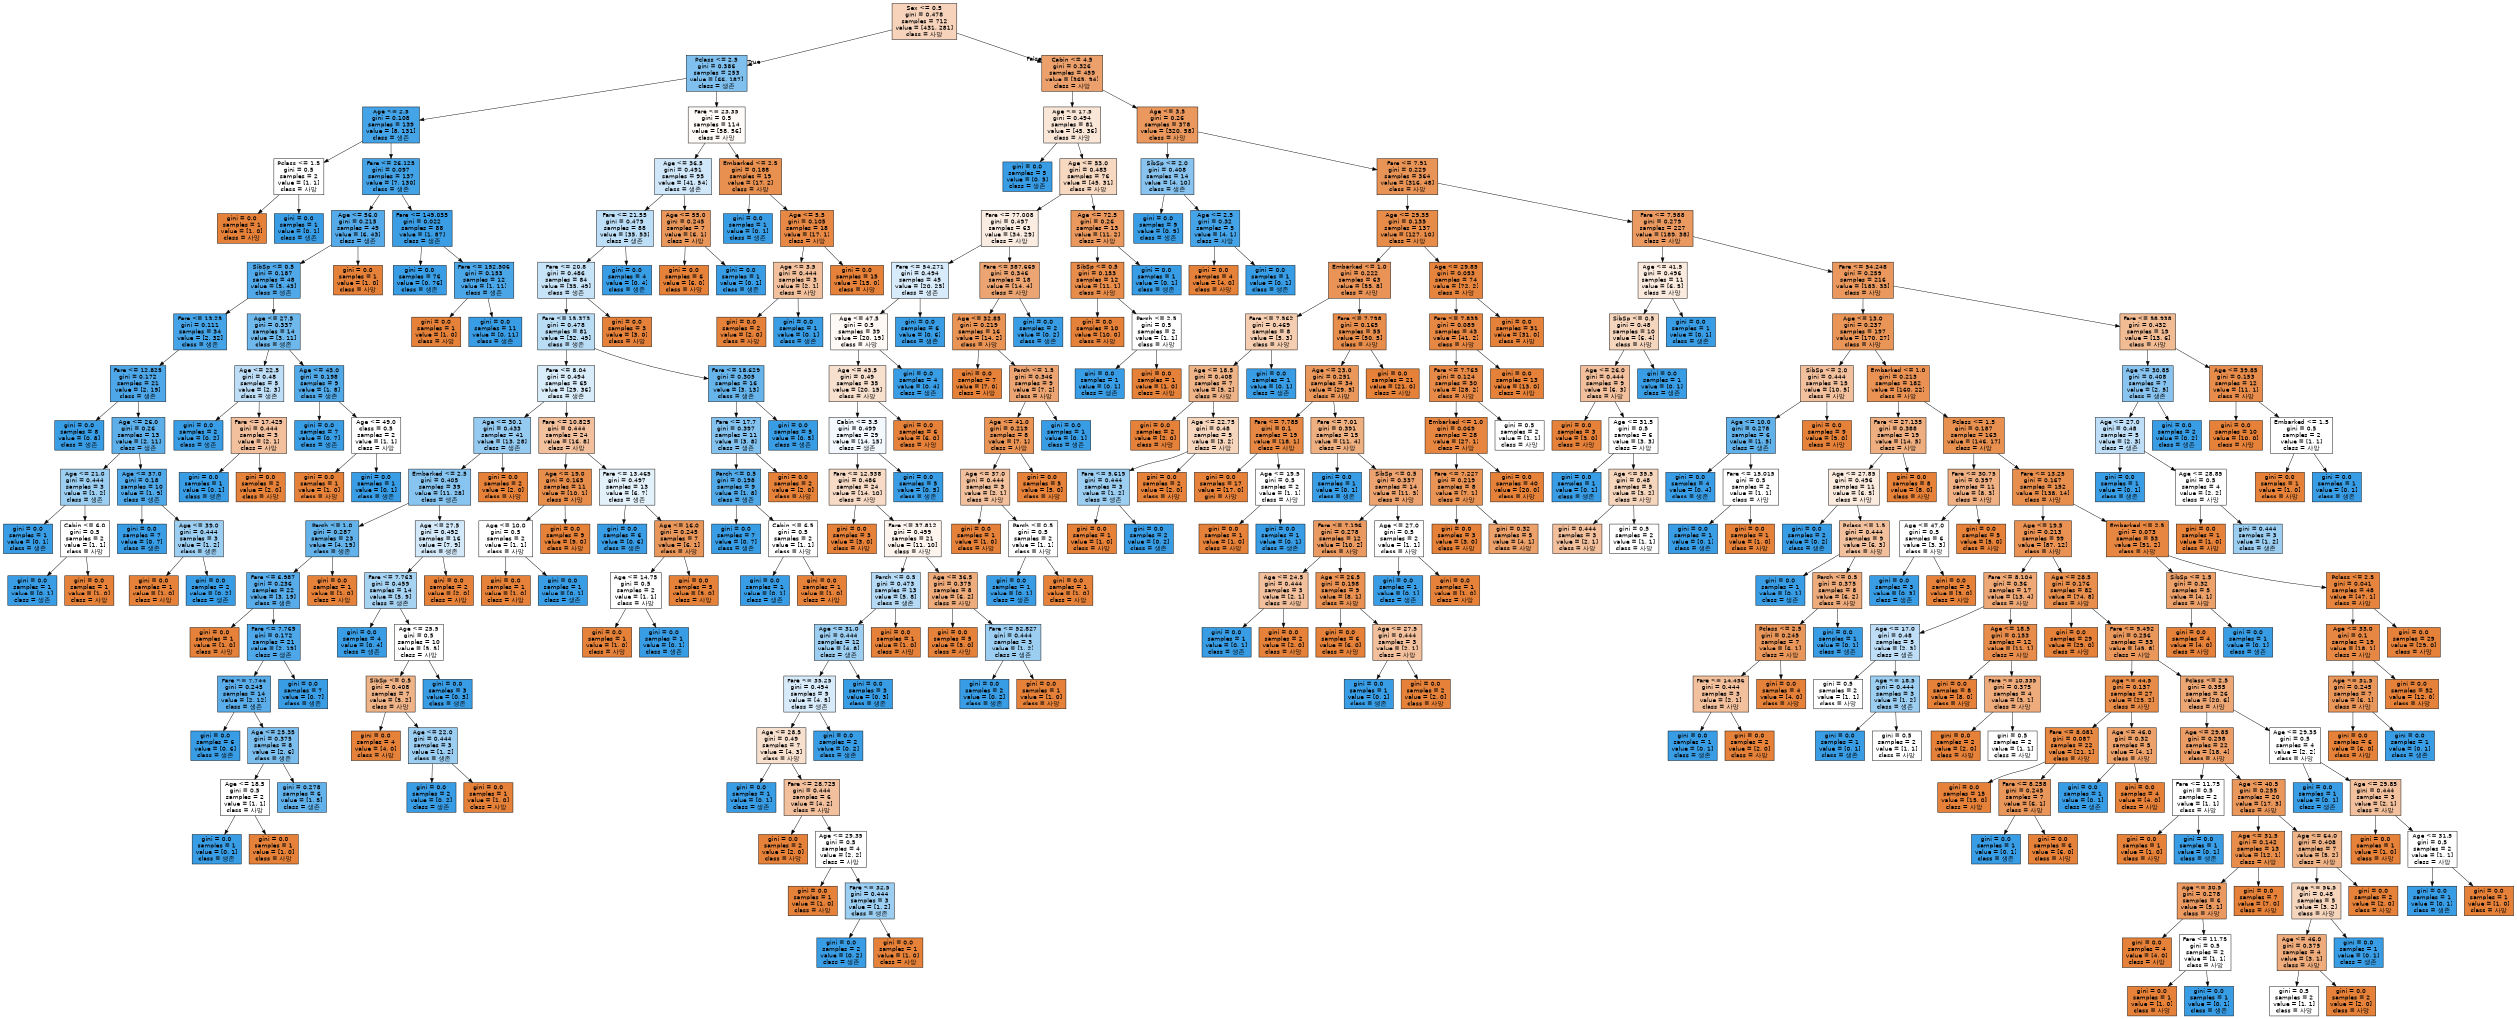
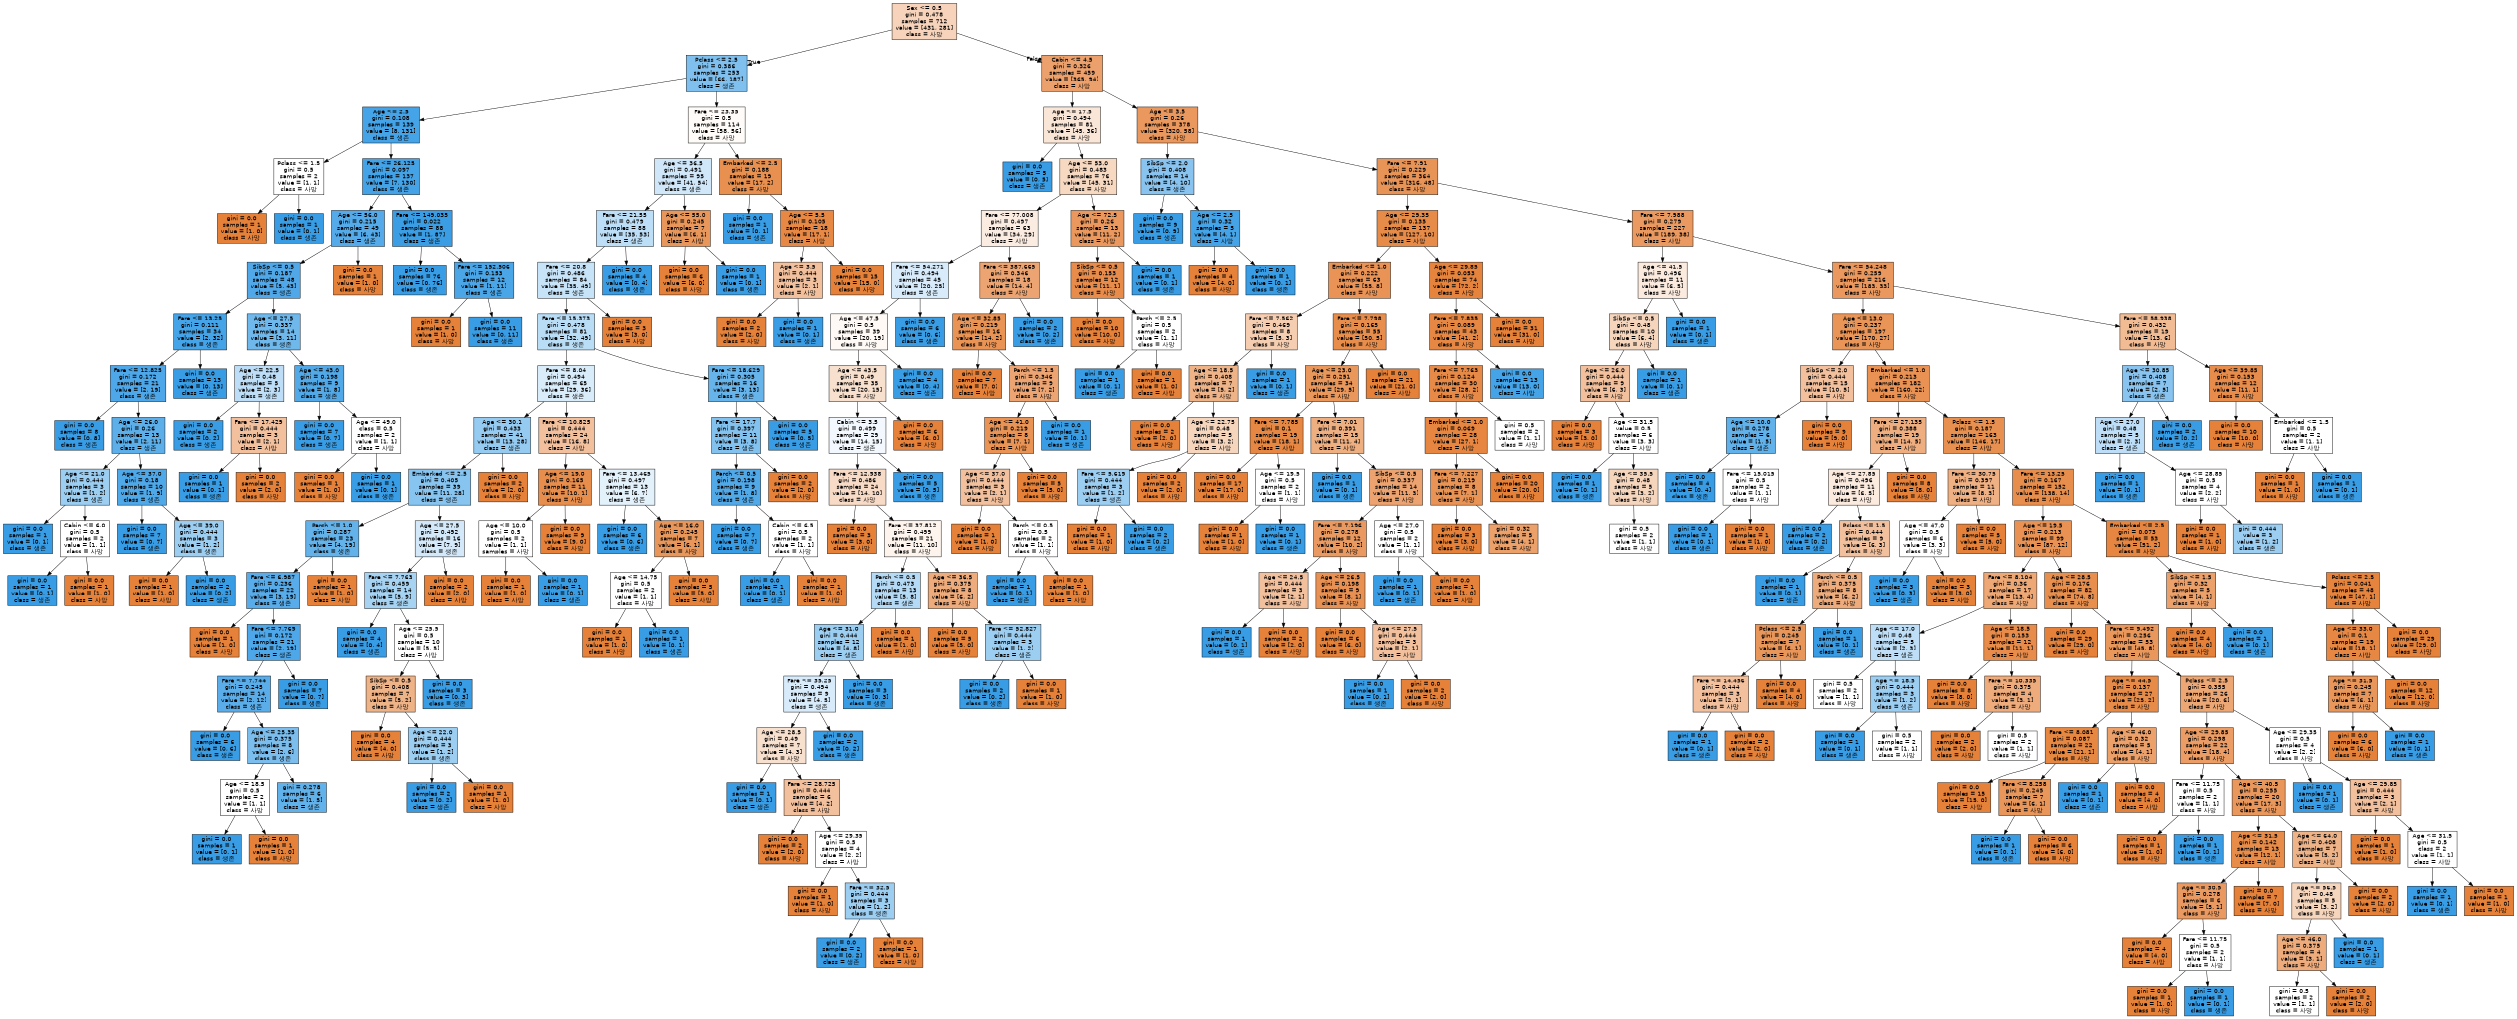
node "gini = 0.0 samples = 13 value = [0, 13] class = 생존": added
node "gini = 0.0 samples = 13 value = [13, 0] class = 사망": fillcolor #e58139 -> #45a3e7
node "Age <= 31.5 gini = 0.5 samples = 6 value = [3, 3] class = 사망": label "Age <= 31.5 gini = 0.5 samples = 6 value = [3, 3] class = 사망" -> "Age <= 31.5 value = 0.5 samples = 6 value = [3, 3] class = 사망"
node "gini = 0.0 samples = 17 value = [17, 0] gini = 사망": label "gini = 0.0 samples = 17 value = [17, 0] gini = 사망" -> "gini = 0.0 samples = 17 value = [17, 0] class = 사망"
node "gini = 0.0 samples = 40 value = [20, 0] class = 사망": label "gini = 0.0 samples = 40 value = [20, 0] class = 사망" -> "gini = 0.0 samples = 20 value = [20, 0] class = 사망"
node "Age <= 10.0 gini = 0.5 samples = 2 value = [1, 1] class = 사망": label "Age <= 10.0 gini = 0.5 samples = 2 value = [1, 1] class = 사망" -> "Age <= 10.0 gini = 0.5 samples = 2 value = [1, 1] samples = 사망"
node "gini = 0.444 samples = 3 value = [2, 1] class = 사망": removed
node "gini = 0.444 samples = 3 value = [1, 2] class = 생존": label "gini = 0.444 samples = 3 value = [1, 2] class = 생존" -> "gini = 0.444 value = 3 value = [1, 2] class = 생존"
node "gini = 0.0 samples = 52 value = [12, 0] class = 사망": label "gini = 0.0 samples = 52 value = [12, 0] class = 사망" -> "gini = 0.0 samples = 12 value = [12, 0] class = 사망"
node "Age <= 31.5 gini = 0.5 samples = 2 value = [1, 1] class = 사망": label "Age <= 31.5 gini = 0.5 samples = 2 value = [1, 1] class = 사망" -> "Age <= 31.5 gini = 0.5 class = 2 value = [1, 1] class = 사망"
